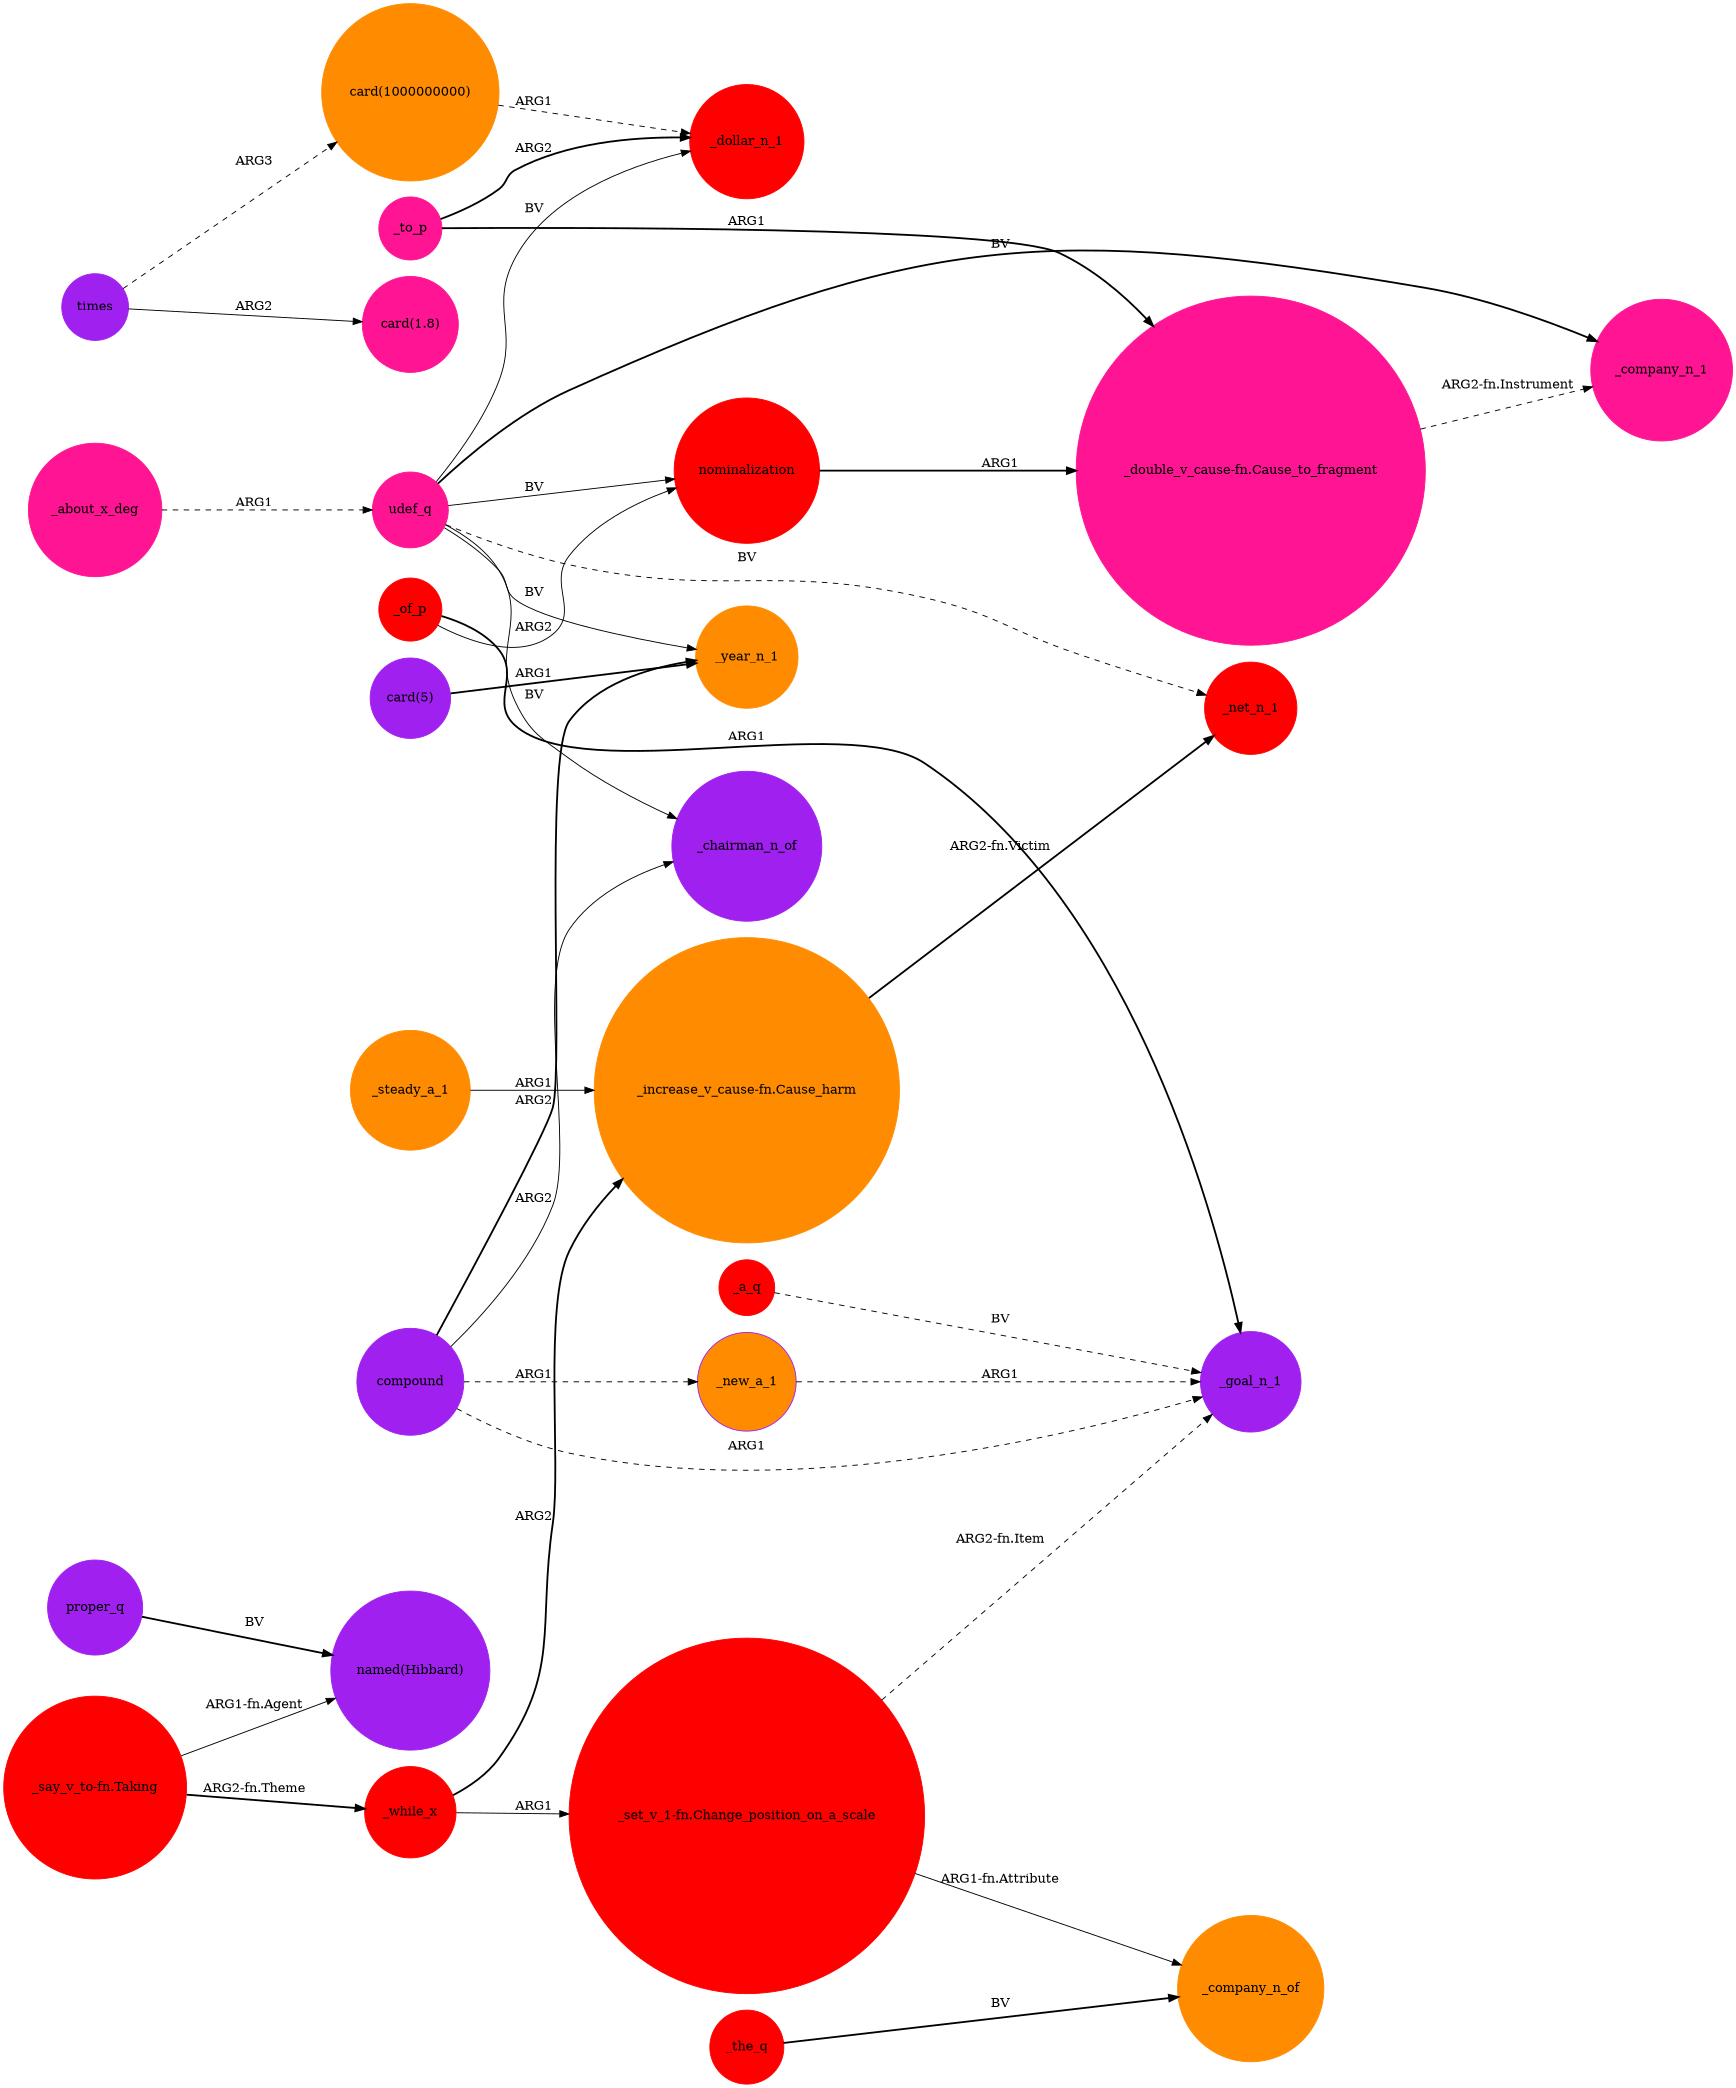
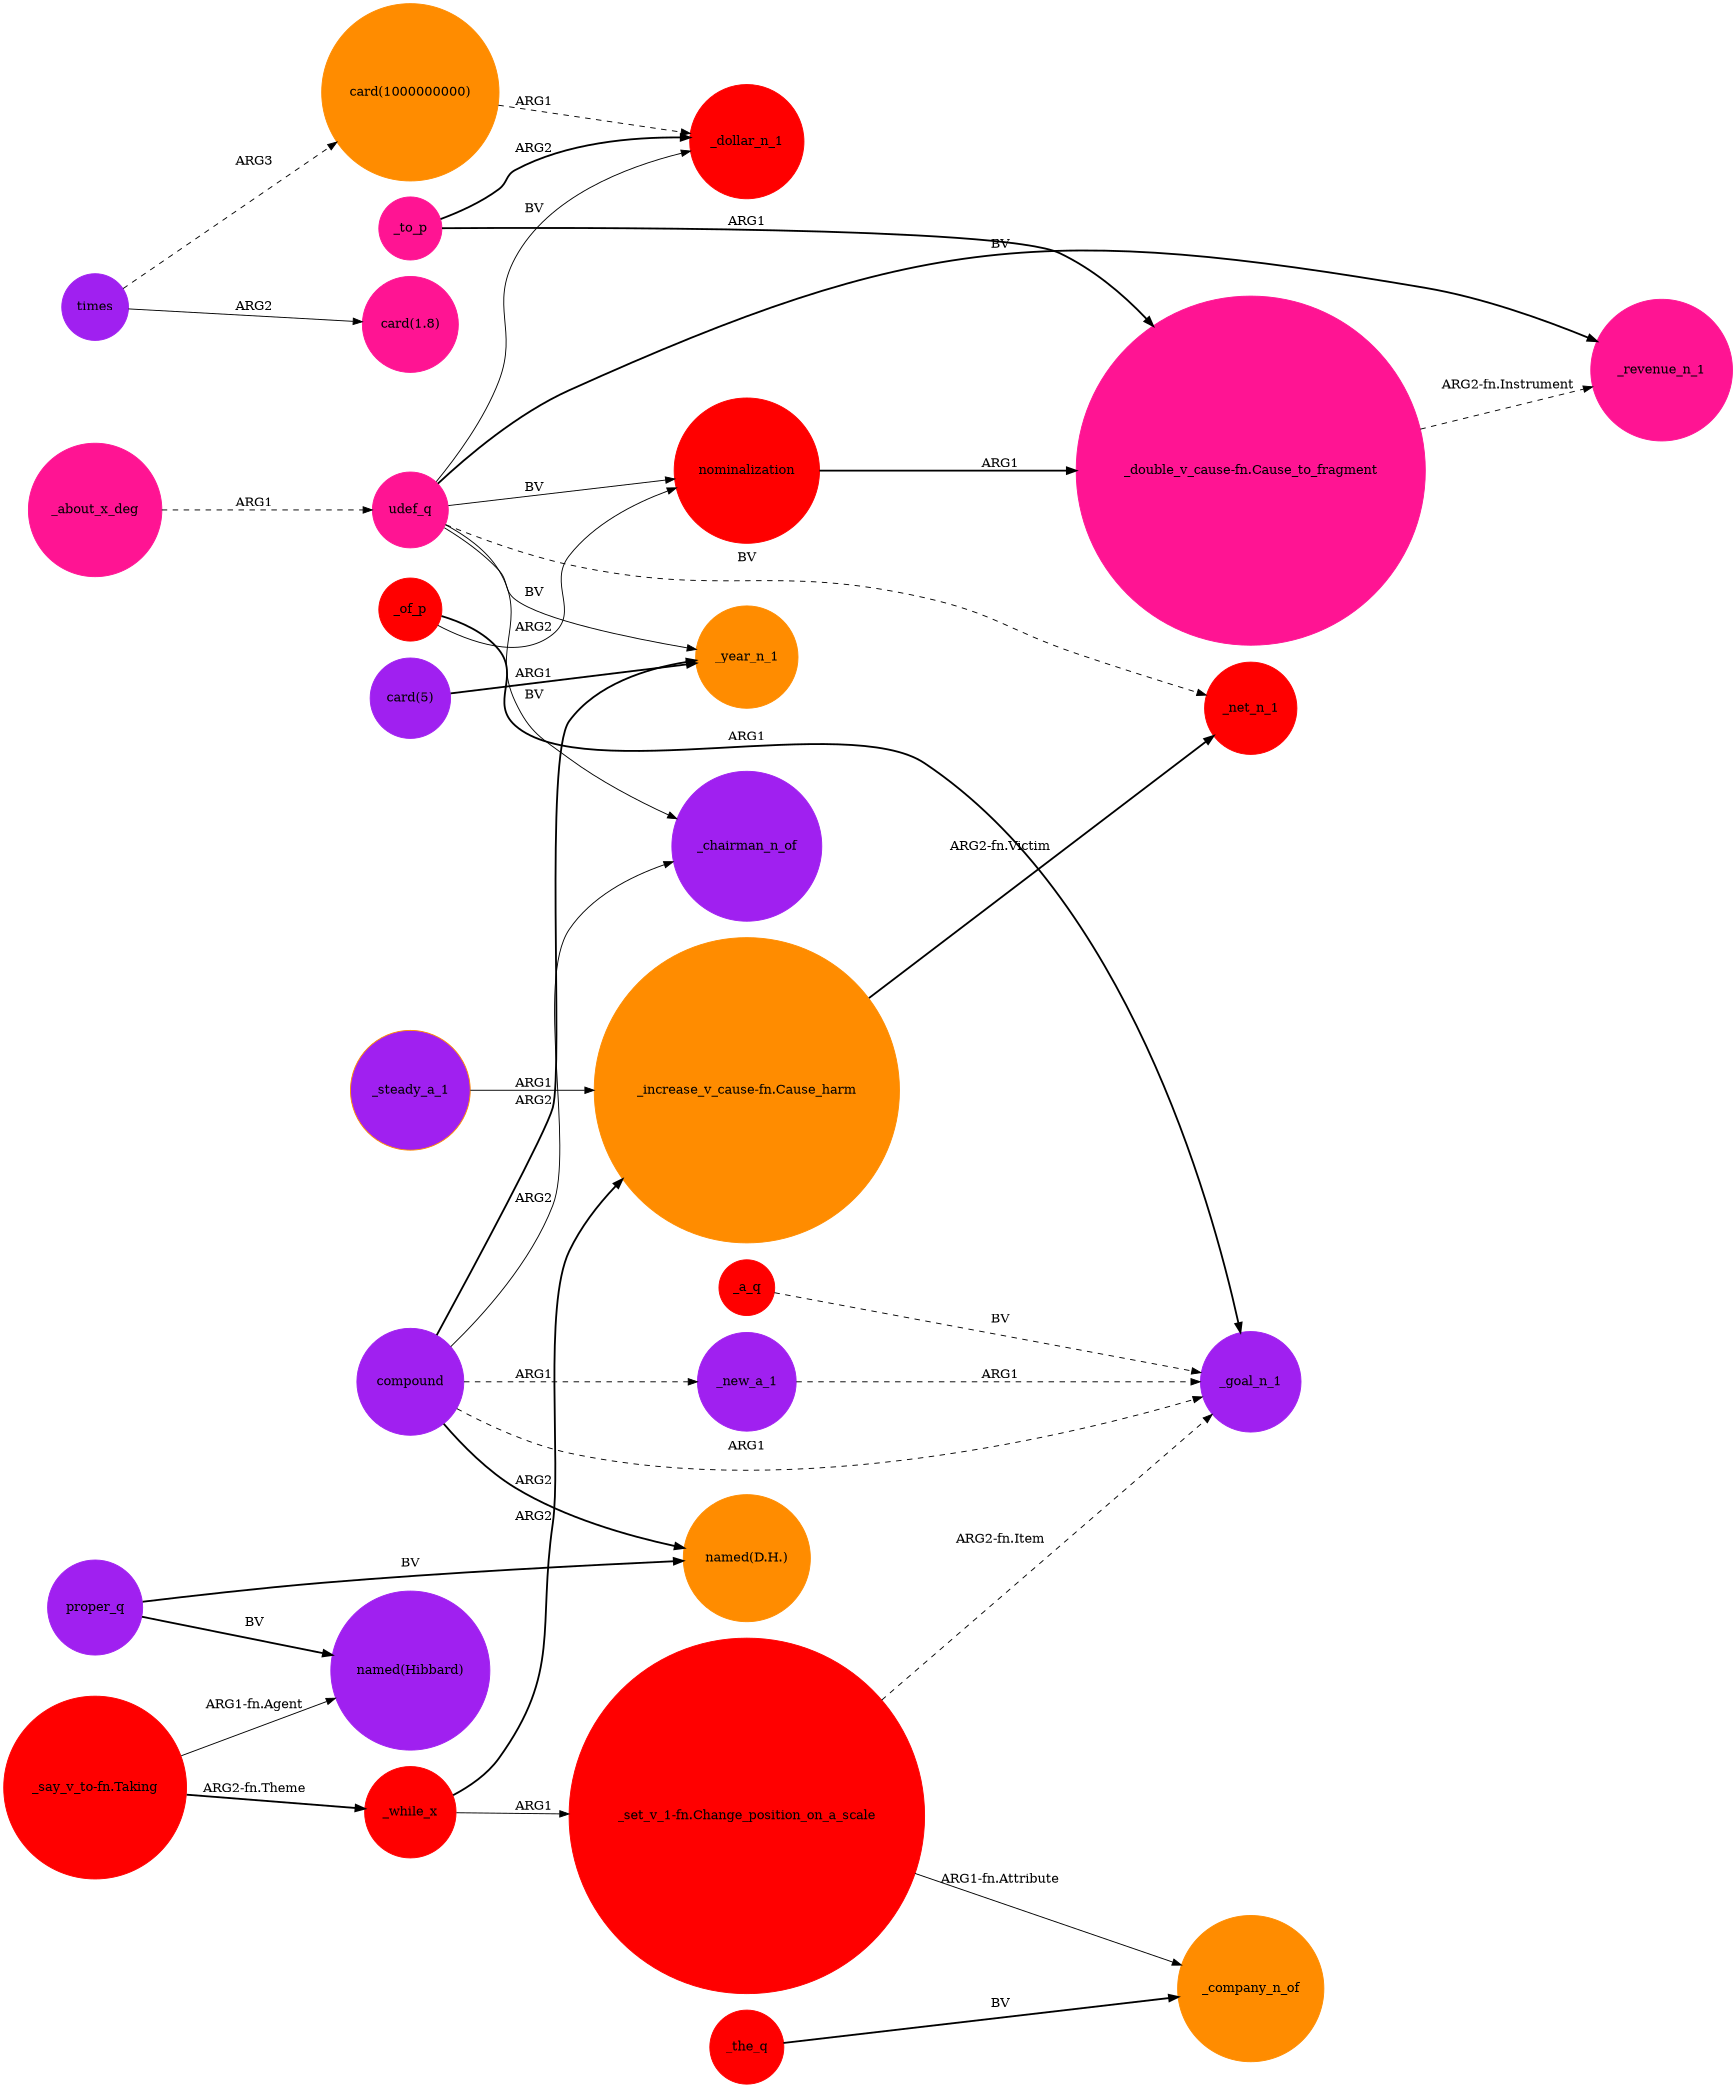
node "_company_n_1": label "_company_n_1" -> "_revenue_n_1"
node "_steady_a_1": fillcolor darkorange -> purple
node "_new_a_1": fillcolor darkorange -> purple
node "named(D.H.)": added
